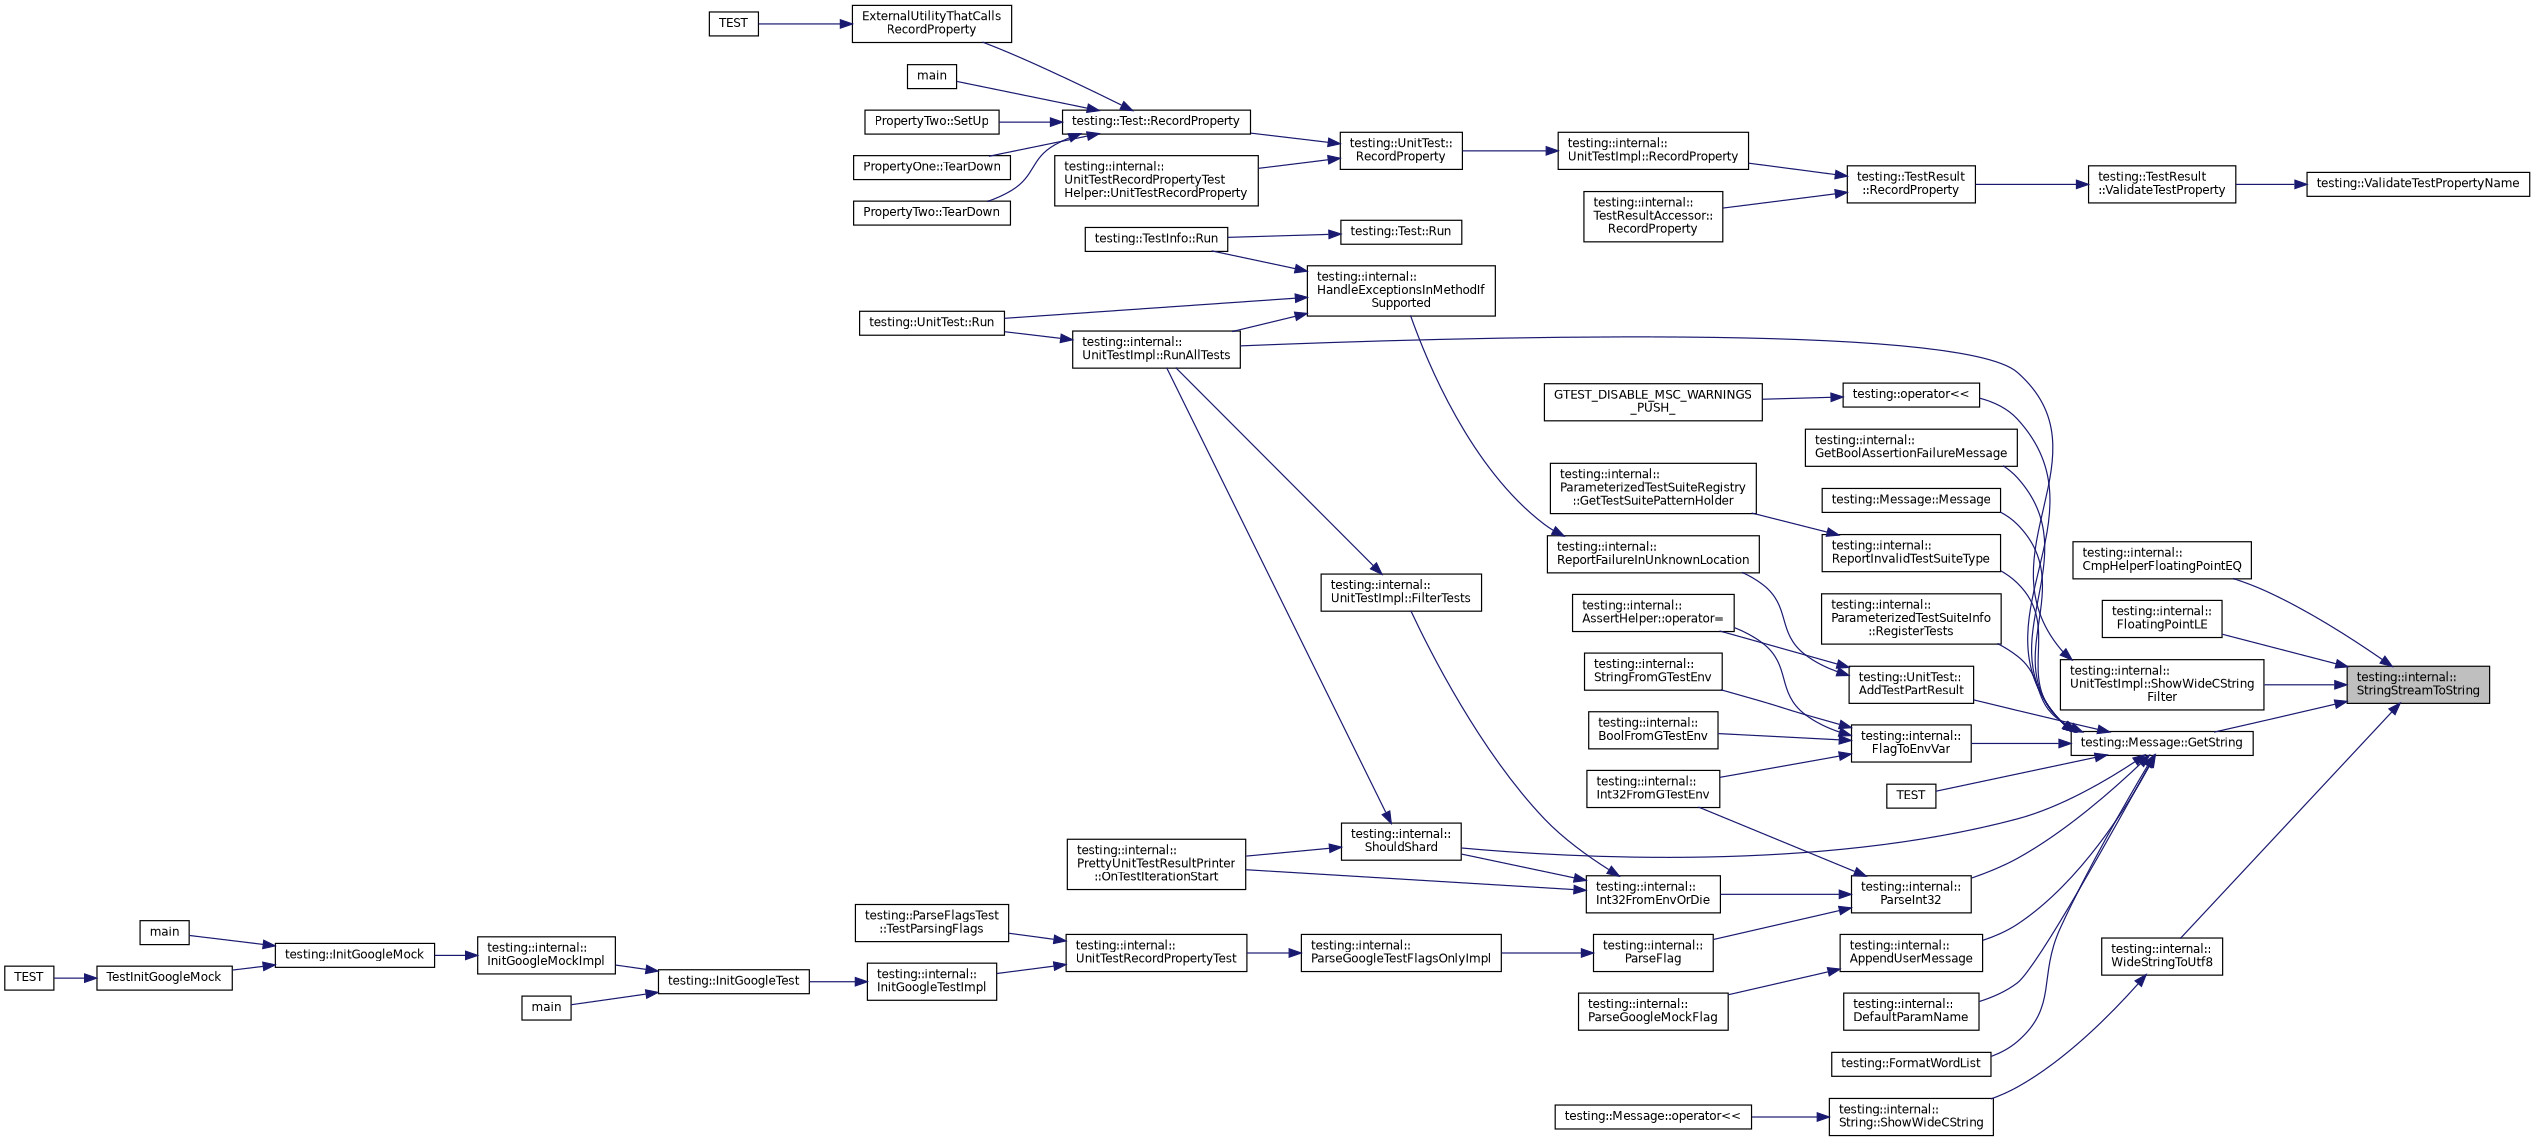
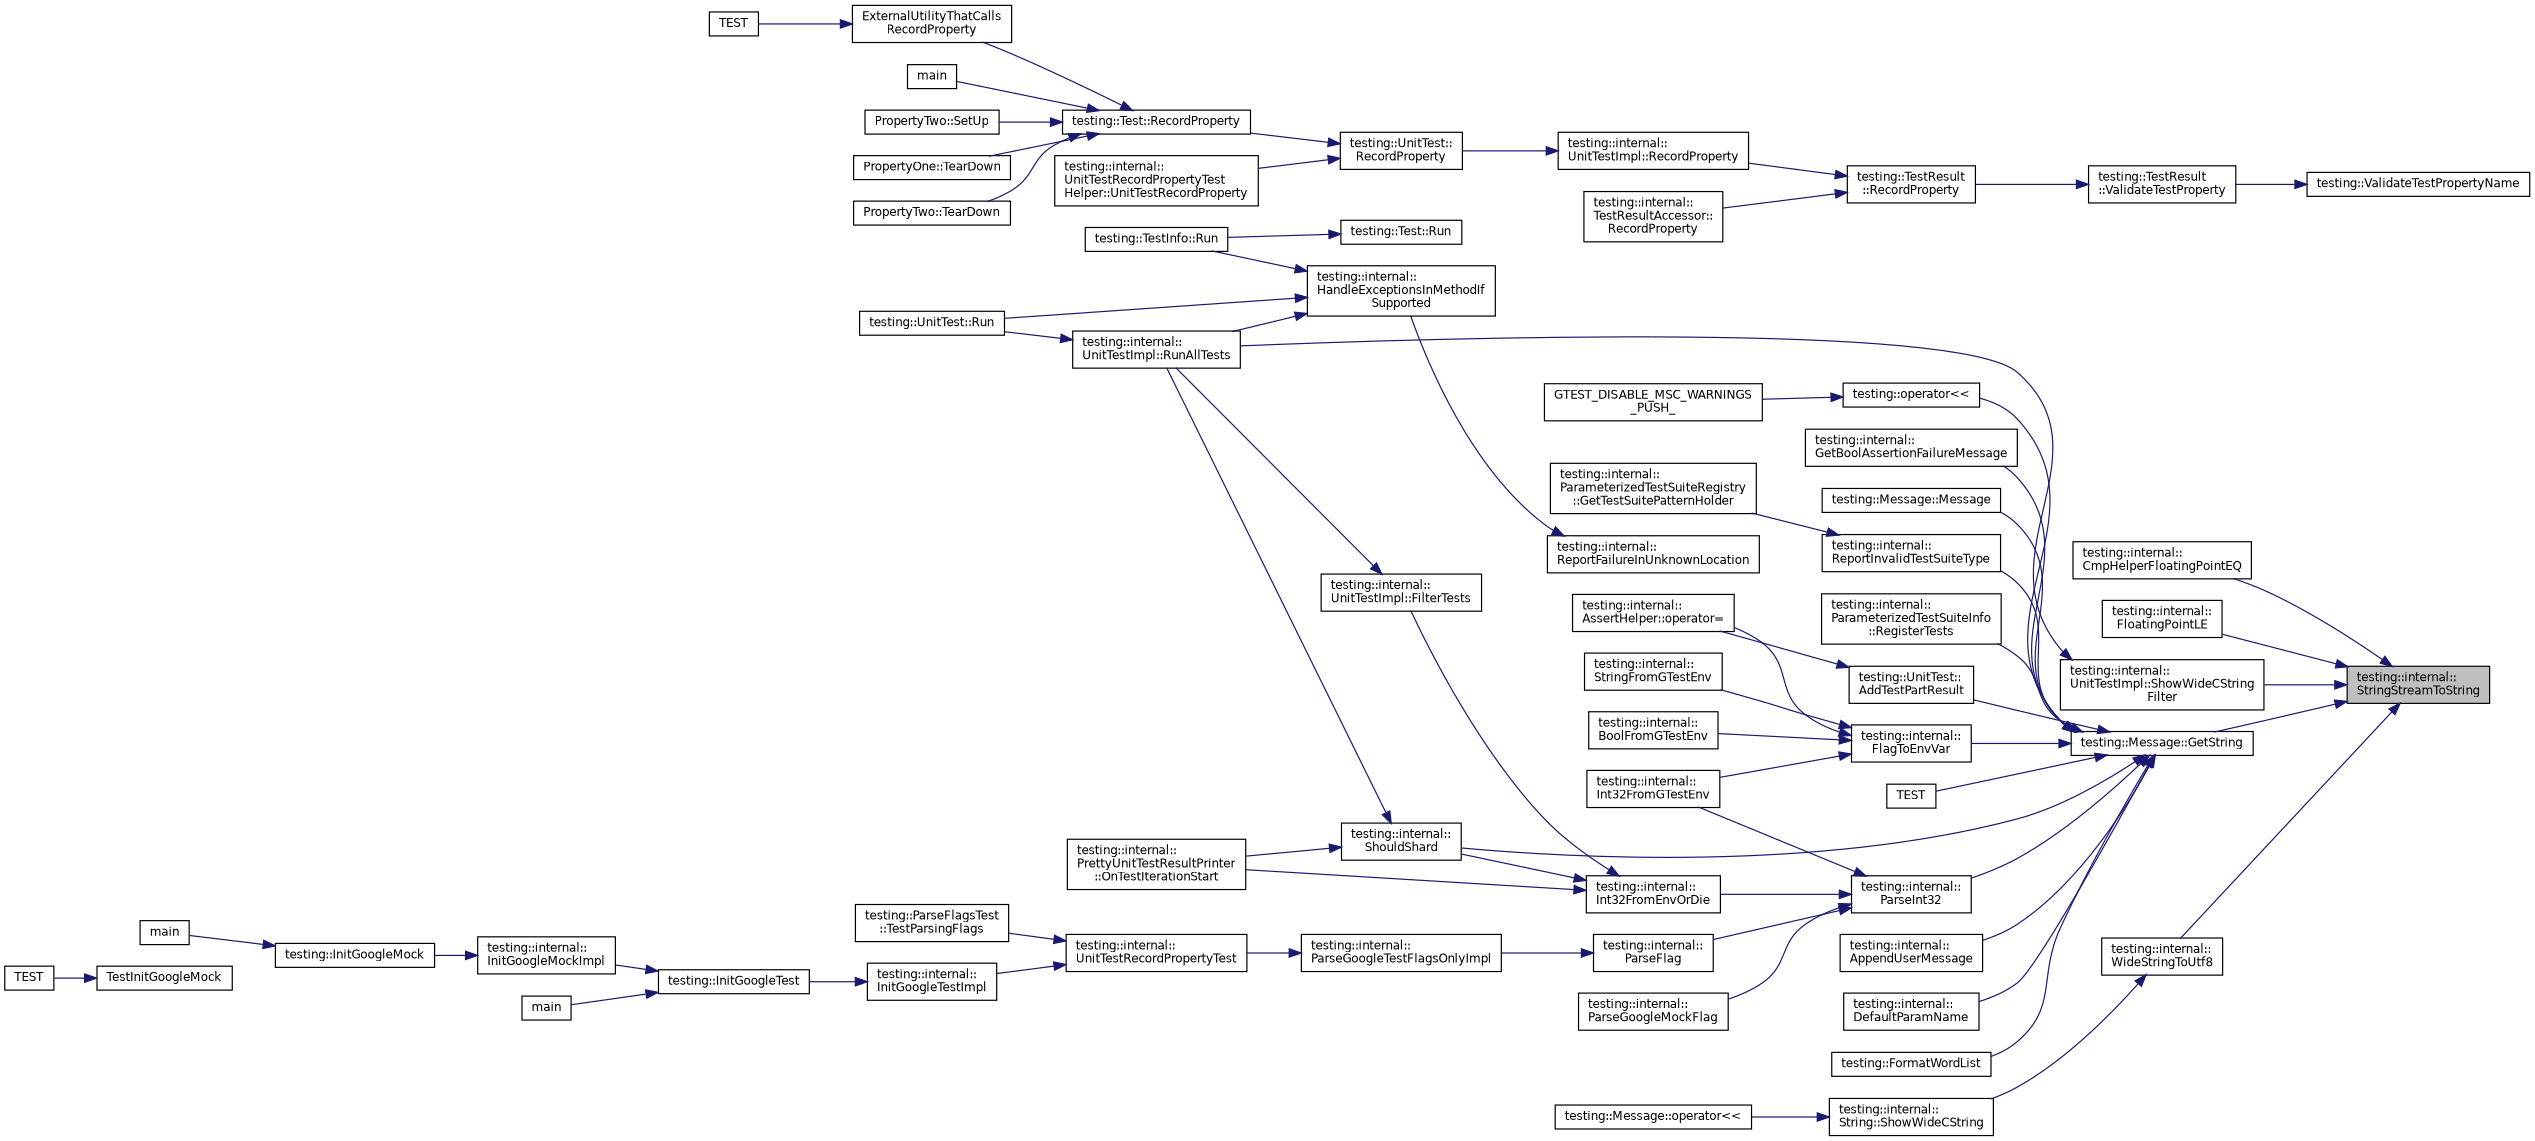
edge "testing::internal:: ReportFailureInUnknownLocation" -> "testing::UnitTest:: AddTestPartResult": removed
edge "TestInitGoogleMock" -> "testing::InitGoogleMock": removed
edge "testing::internal:: ParseGoogleMockFlag" -> "testing::internal:: AppendUserMessage": now "testing::internal:: ParseGoogleMockFlag" -> "testing::internal:: ParseInt32"
